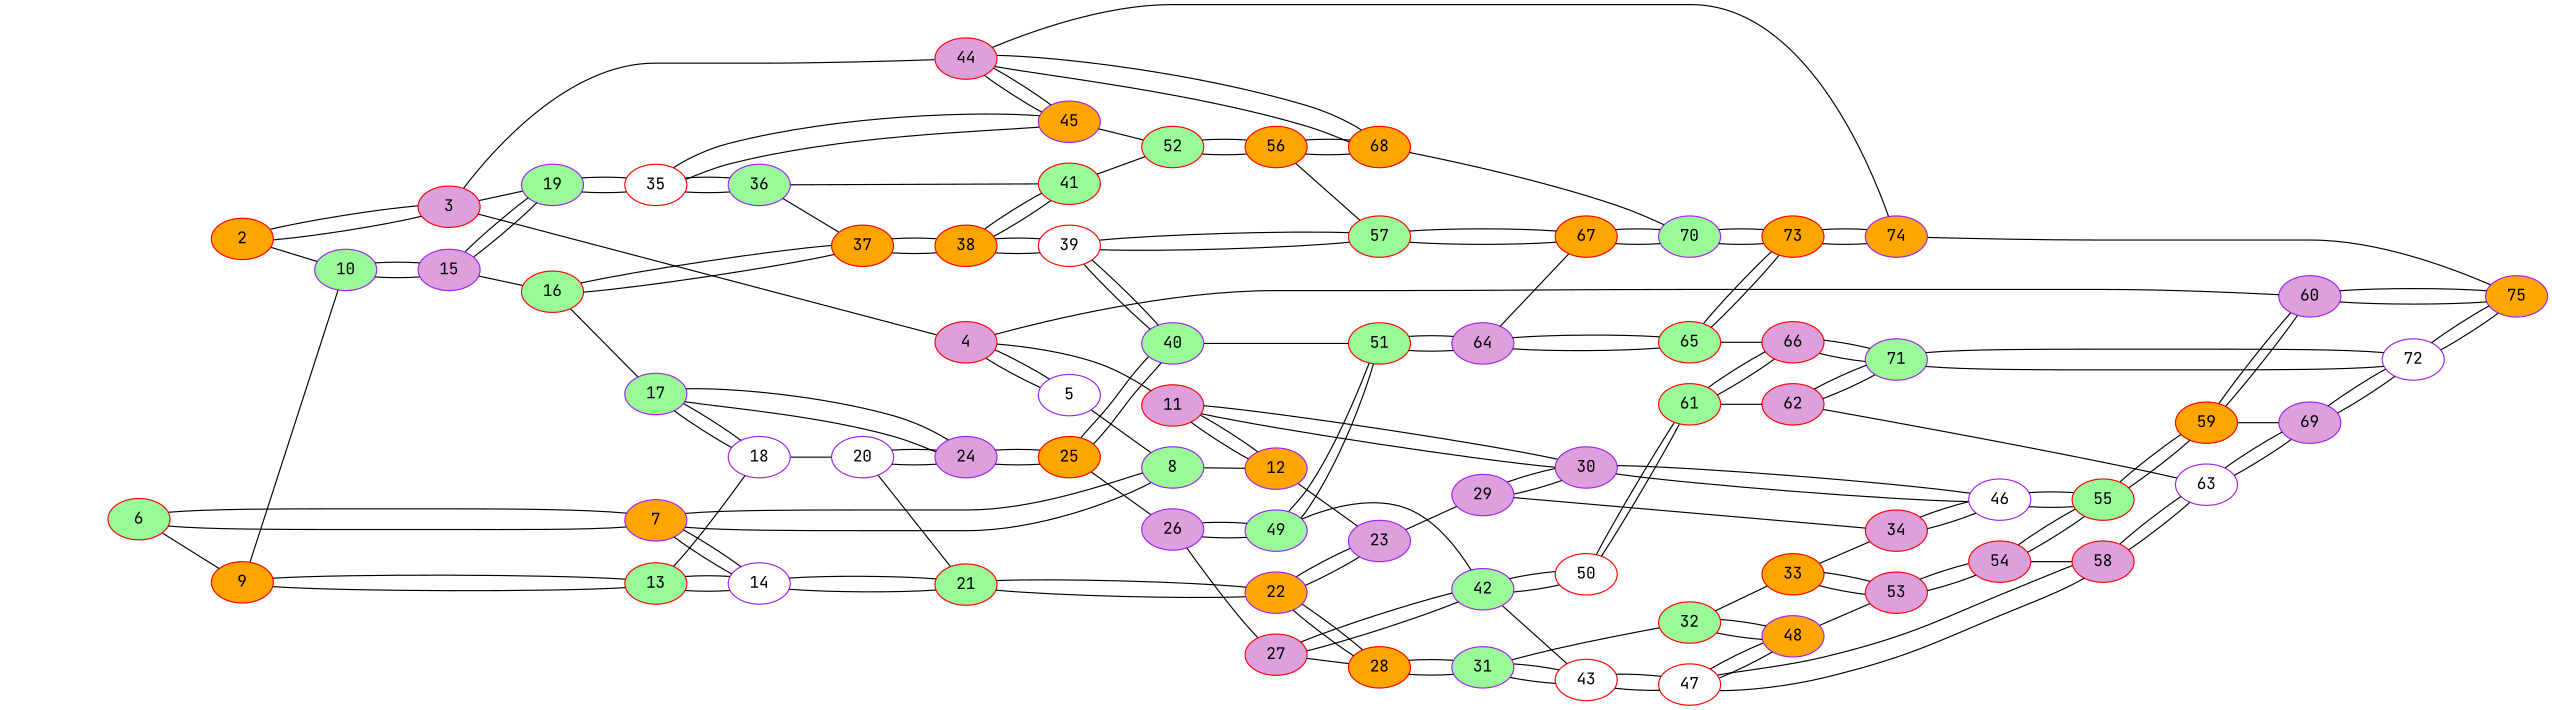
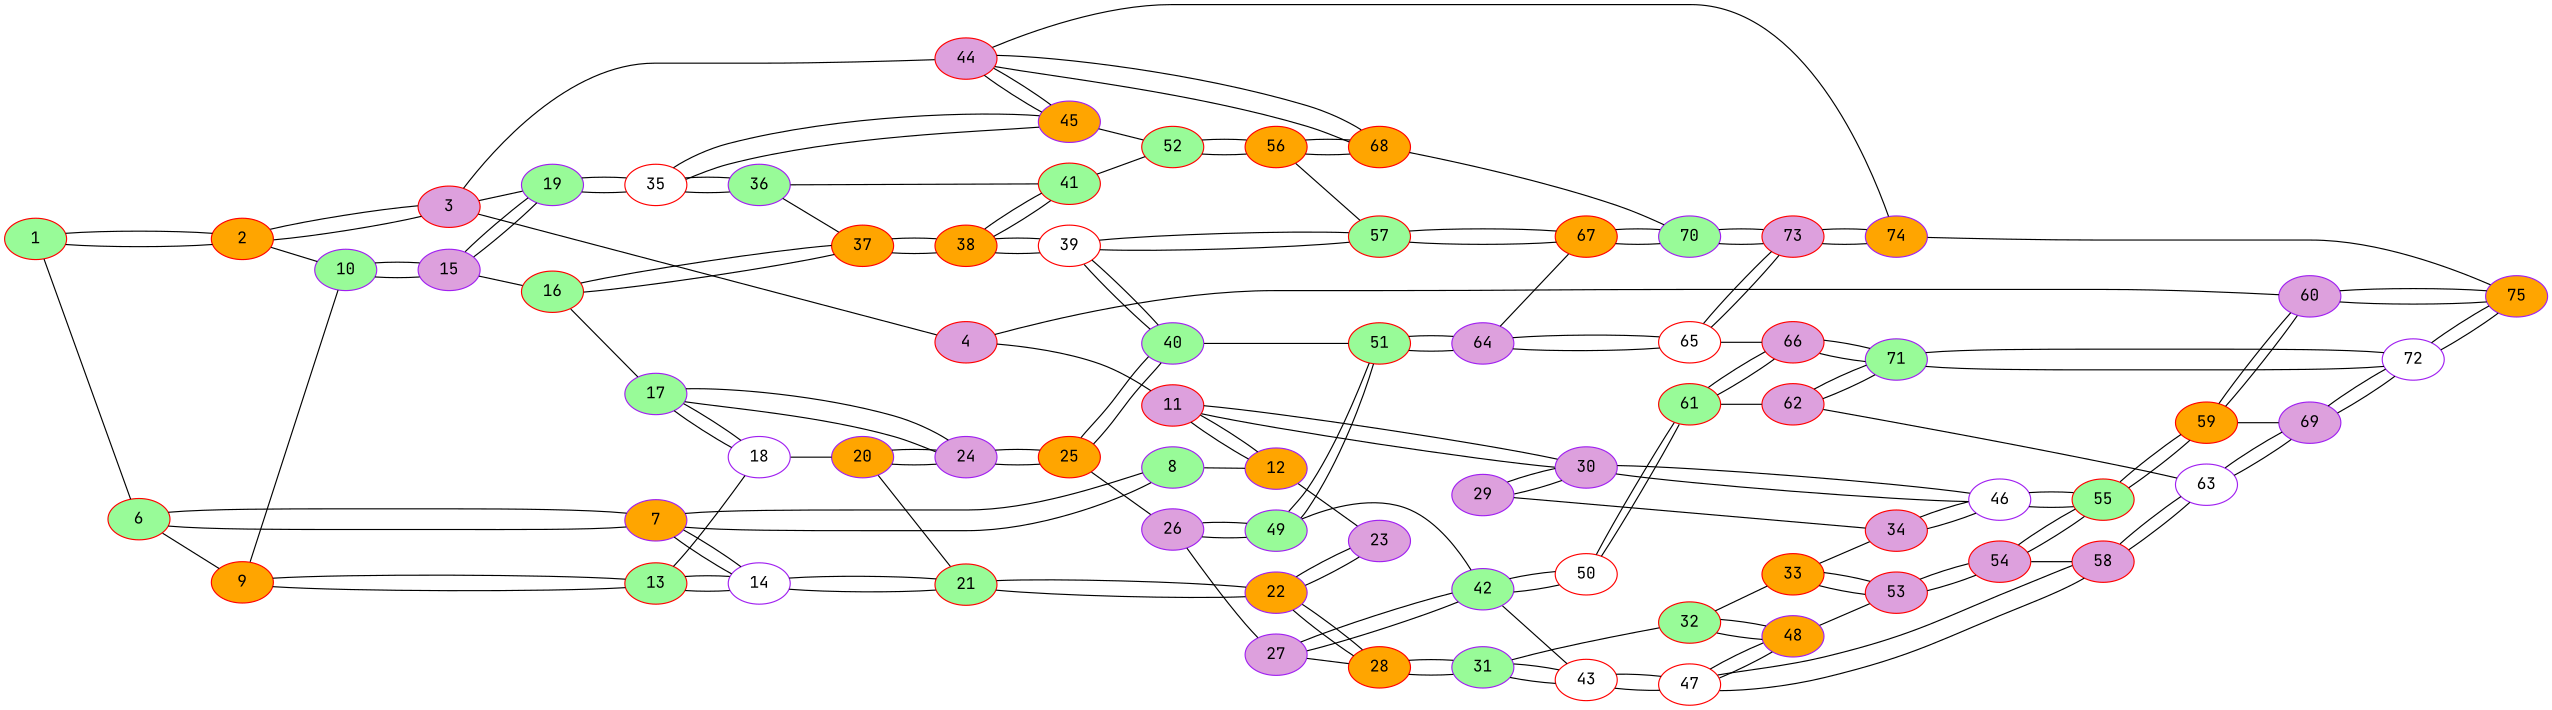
node "73": fillcolor orange -> plum
node "1": added
node "65": fillcolor palegreen -> white
node "5": removed
node "20": fillcolor white -> orange
edge "29" -- "23": removed
node "27": color red -> purple
